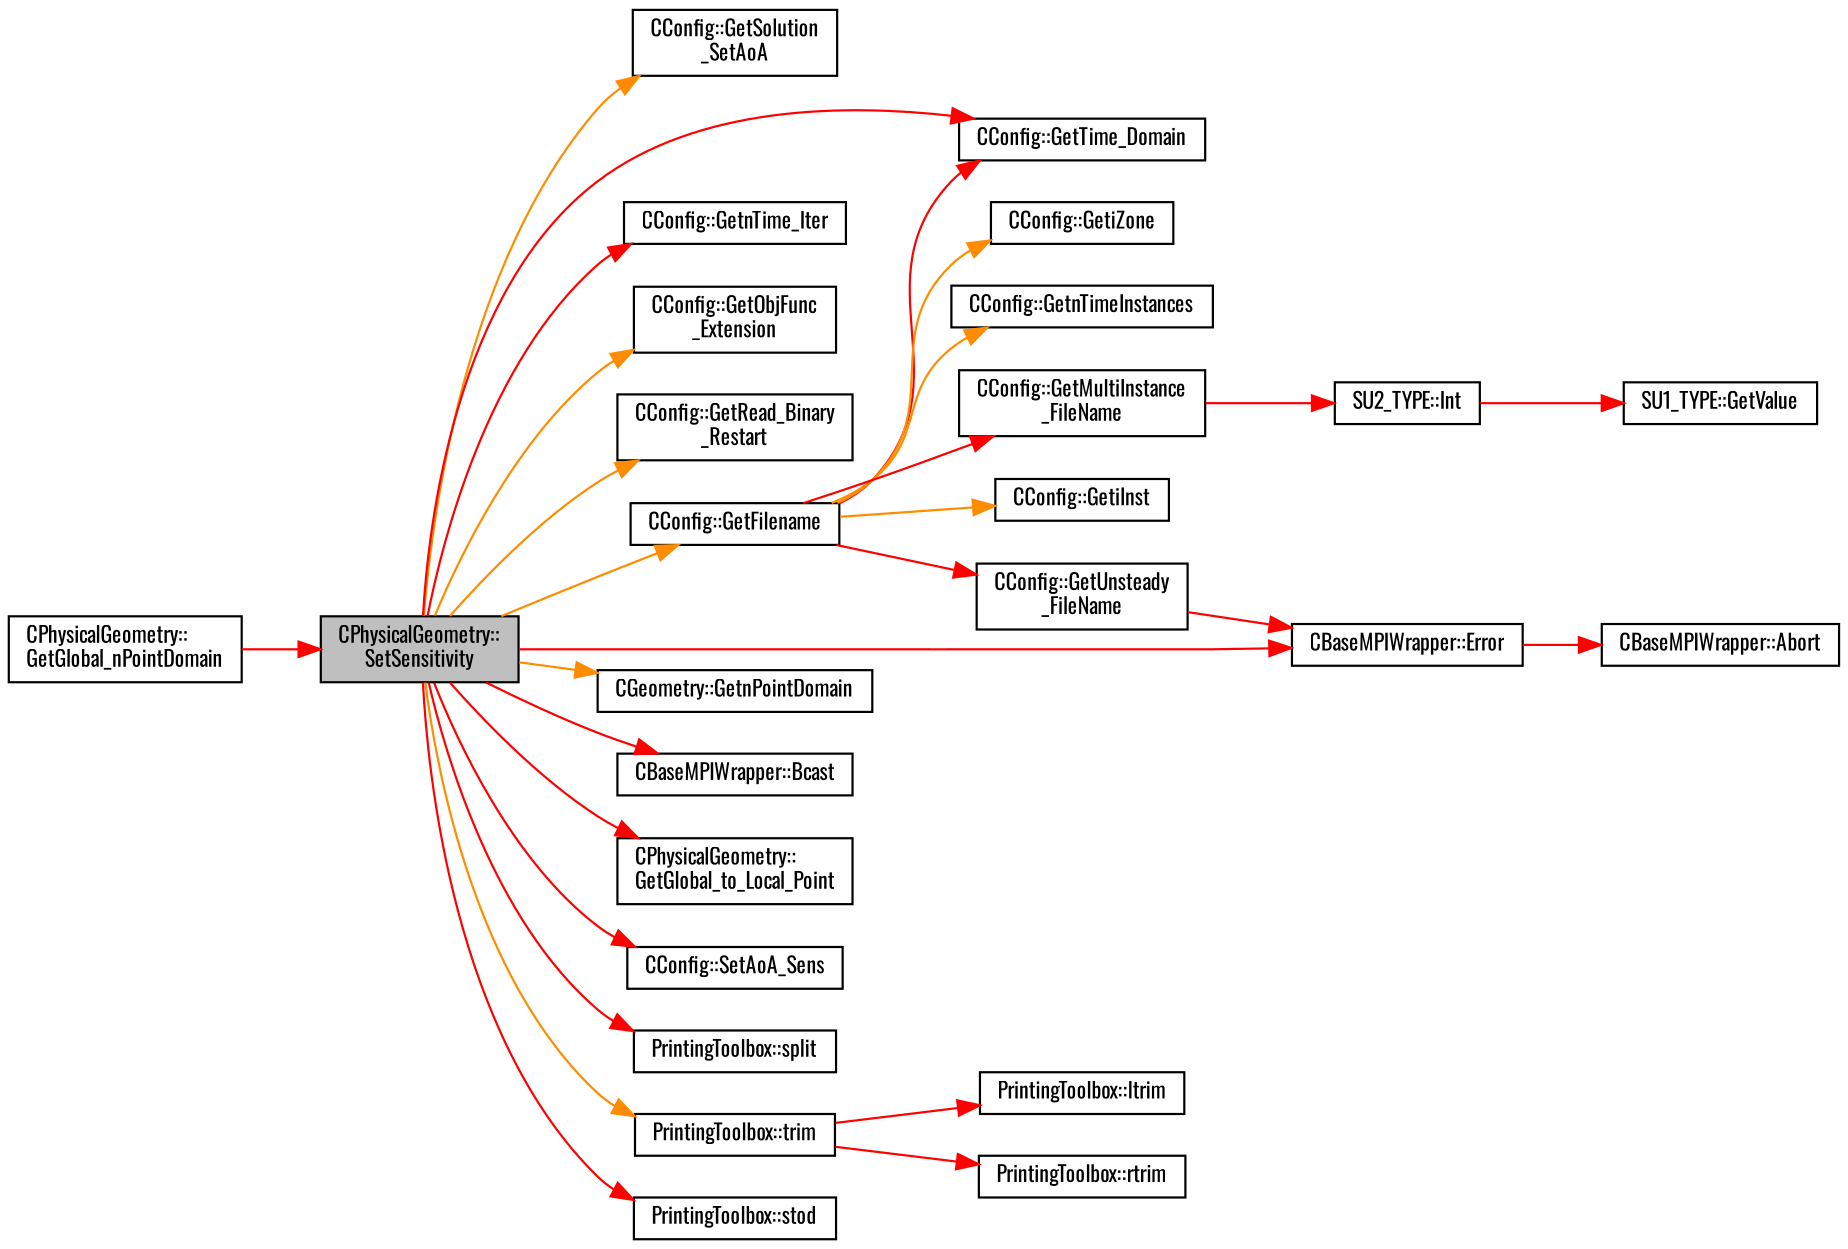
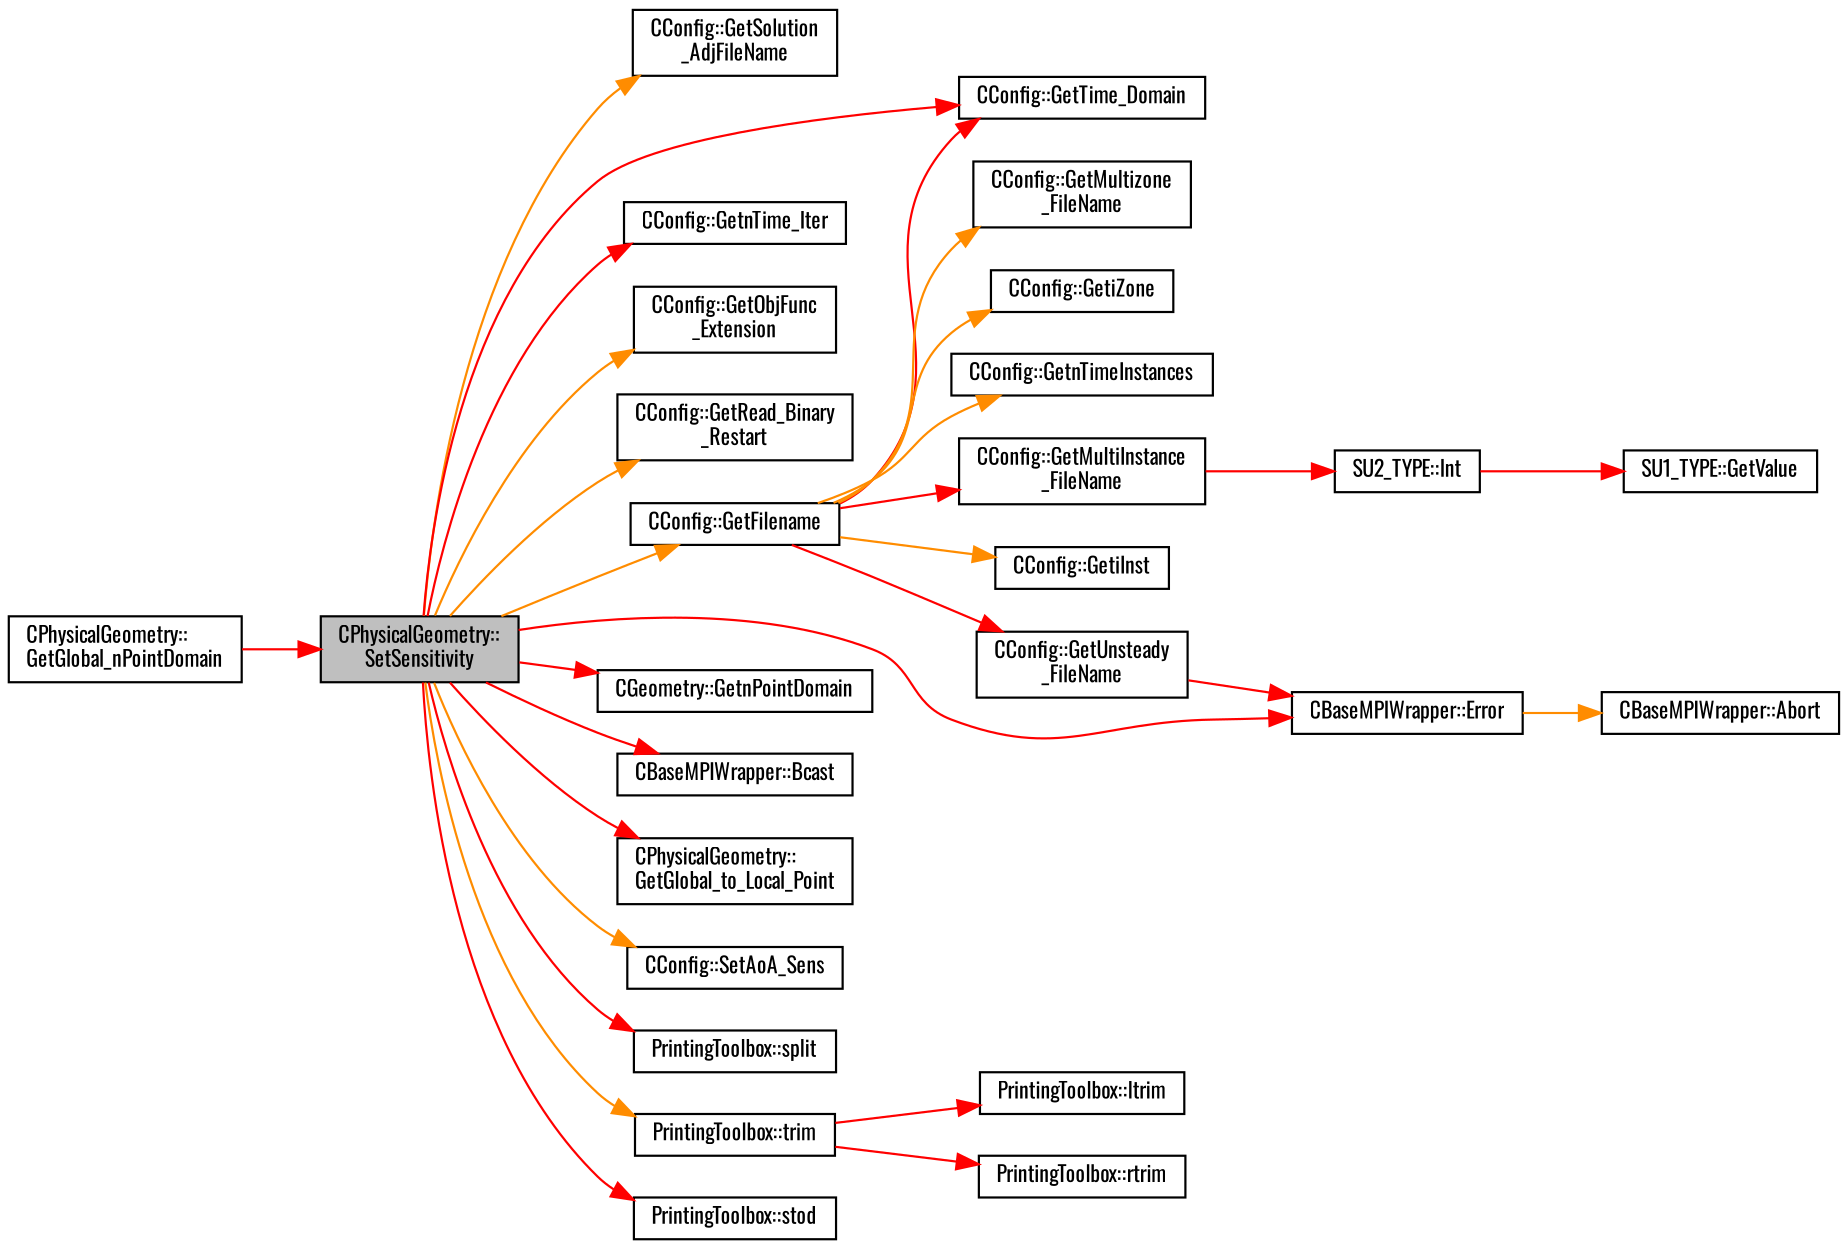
node "CConfig::GetSolution _SetAoA": label "CConfig::GetSolution _SetAoA" -> "CConfig::GetSolution _AdjFileName"
node "CConfig::GetMultizone _FileName": added
edge "CBaseMPIWrapper::Error" -> "CBaseMPIWrapper::Abort": color red -> darkorange
edge "CPhysicalGeometry:: SetSensitivity" -> "CGeometry::GetnPointDomain": color darkorange -> red
edge "CPhysicalGeometry:: SetSensitivity" -> "CConfig::SetAoA_Sens": color red -> darkorange
